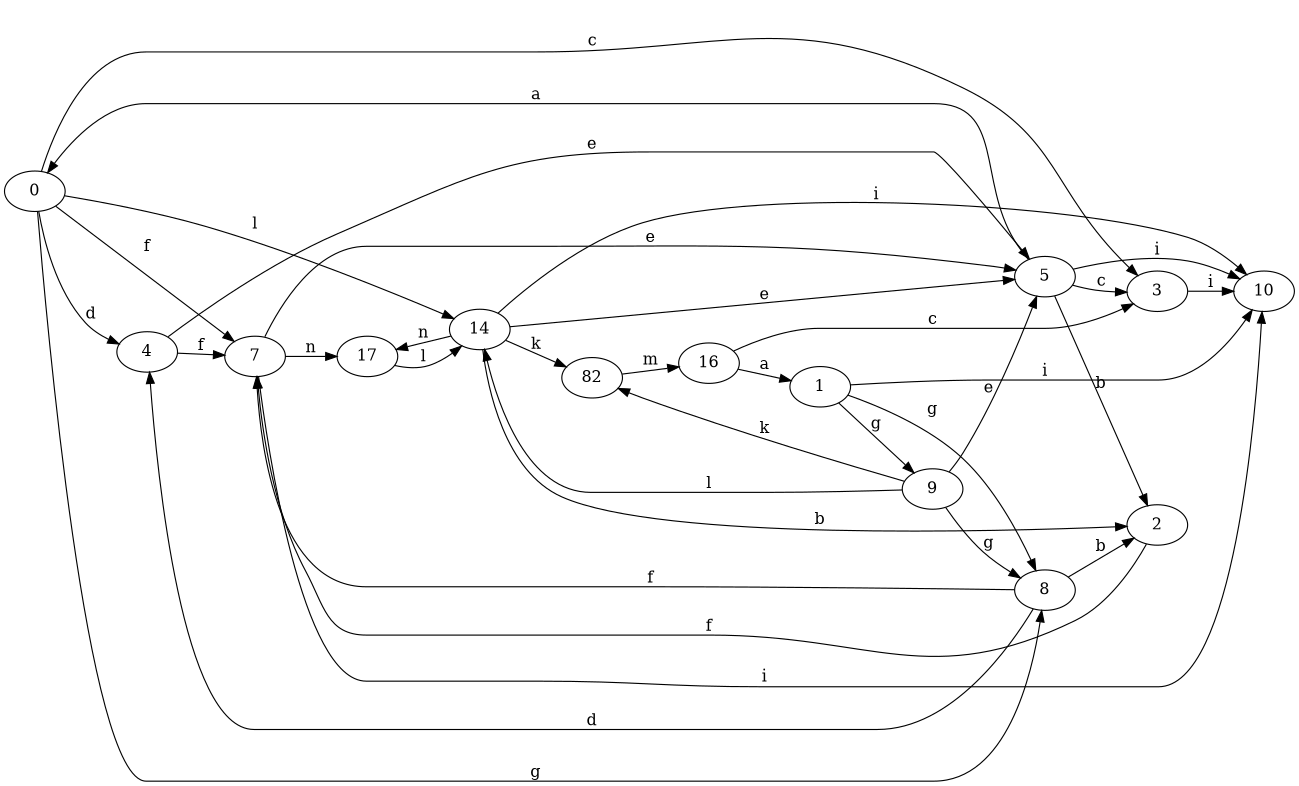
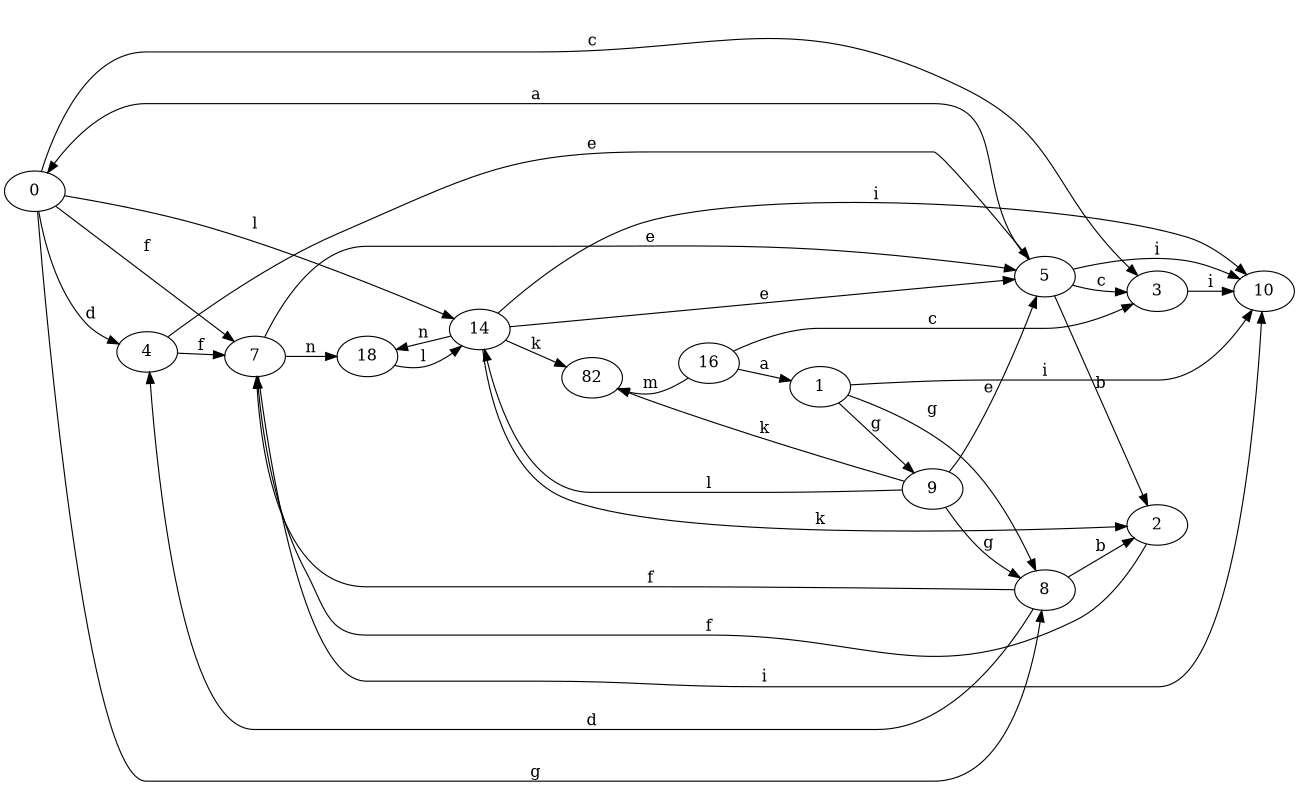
node "17": label "17" -> "18"
edge "82" -> "16": reversed
edge "14" -> "2": label "b" -> "k"
